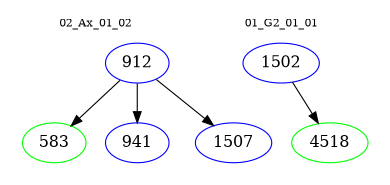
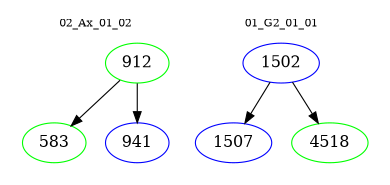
node "912": color blue -> green
edge "912" -> "1507": now "1502" -> "1507"
